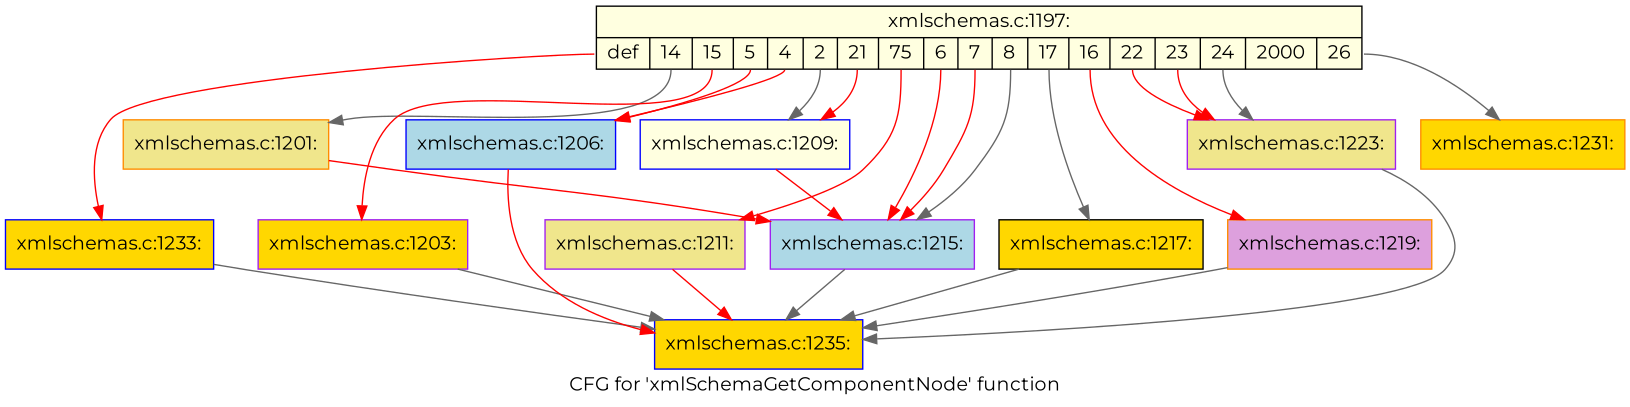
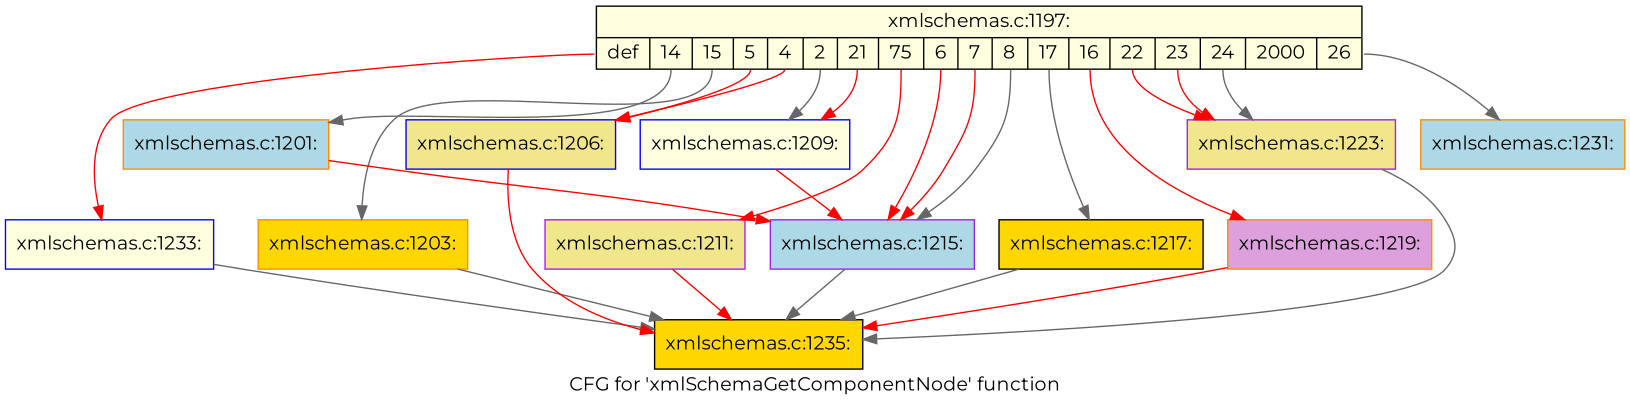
edge "xmlschemas.c:1197:" -> "xmlschemas.c:1203:": color red -> gray40
node "xmlschemas.c:1201:": fillcolor khaki -> lightblue
node "xmlschemas.c:1206:": fillcolor lightblue -> khaki
node "xmlschemas.c:1231:": fillcolor gold -> lightblue
node "xmlschemas.c:1233:": fillcolor gold -> lightyellow
node "xmlschemas.c:1203:": color purple -> darkorange
edge "xmlschemas.c:1219:" -> "xmlschemas.c:1235:": color gray40 -> red
node "xmlschemas.c:1235:": color blue -> black
